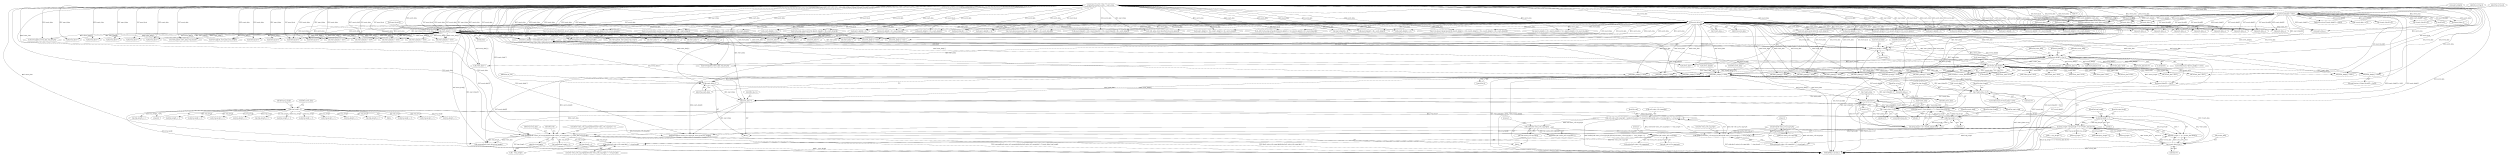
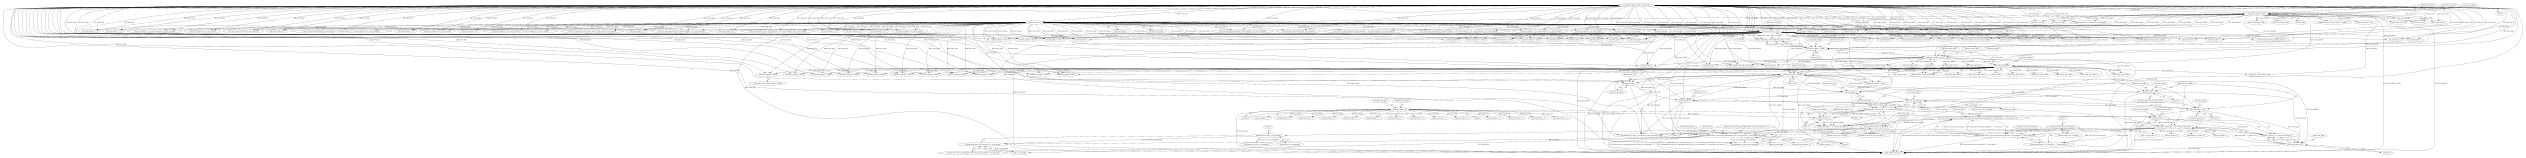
edge "(MethodParameterIn,uint8_t * event_data)" -> "(Call,event_data[0] == 0x03)": removed, label "DDG: event_data"
